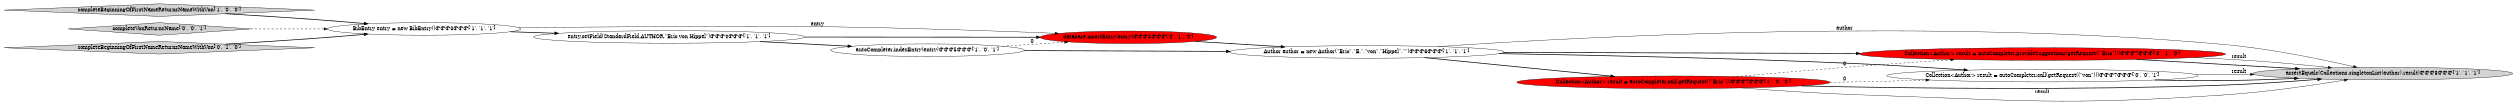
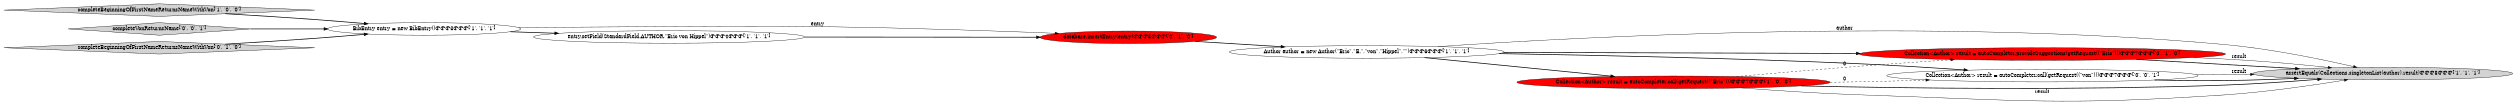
edge "completeVonReturnsName['0', '0', '1']" -> "BibEntry entry = new BibEntry()@@@3@@@['1', '1', '1']": style dashed -> bold
node "autoCompleter.indexEntry(entry)@@@5@@@['1', '0', '1']": removed
